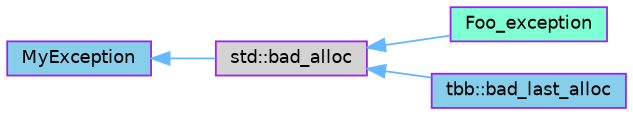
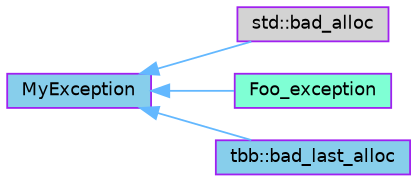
edge "Foo_exception" -> "std::bad_alloc": now "Foo_exception" -> "MyException"
edge "tbb::bad_last_alloc" -> "std::bad_alloc": now "tbb::bad_last_alloc" -> "MyException"
